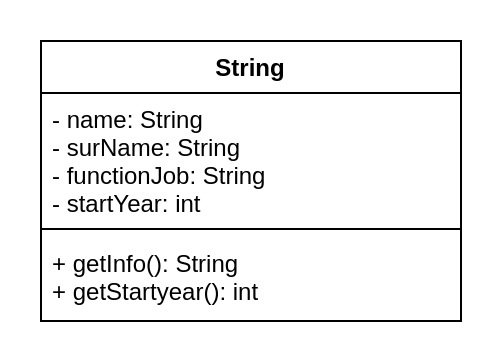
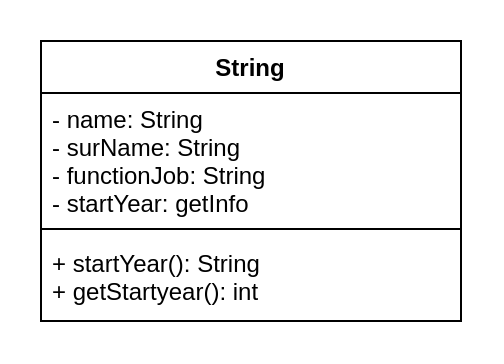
node "- name: String - surName: String - functionJob: String - startYear: int": label "- name: String - surName: String - functionJob: String - startYear: int" -> "- name: String - surName: String - functionJob: String - startYear: getInfo"
node "+ getInfo(): String + getStartyear(): int": label "+ getInfo(): String + getStartyear(): int" -> "+ startYear(): String + getStartyear(): int"
